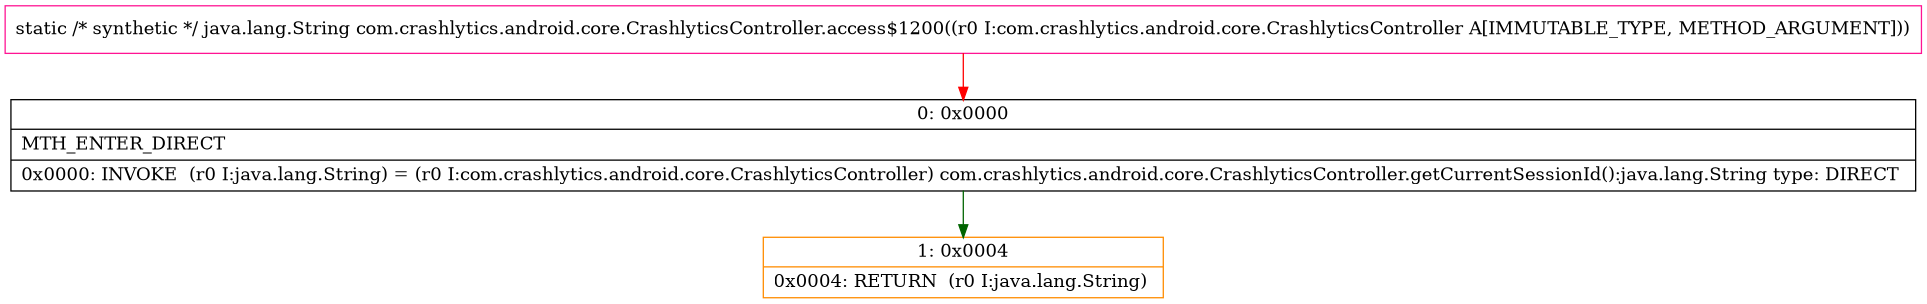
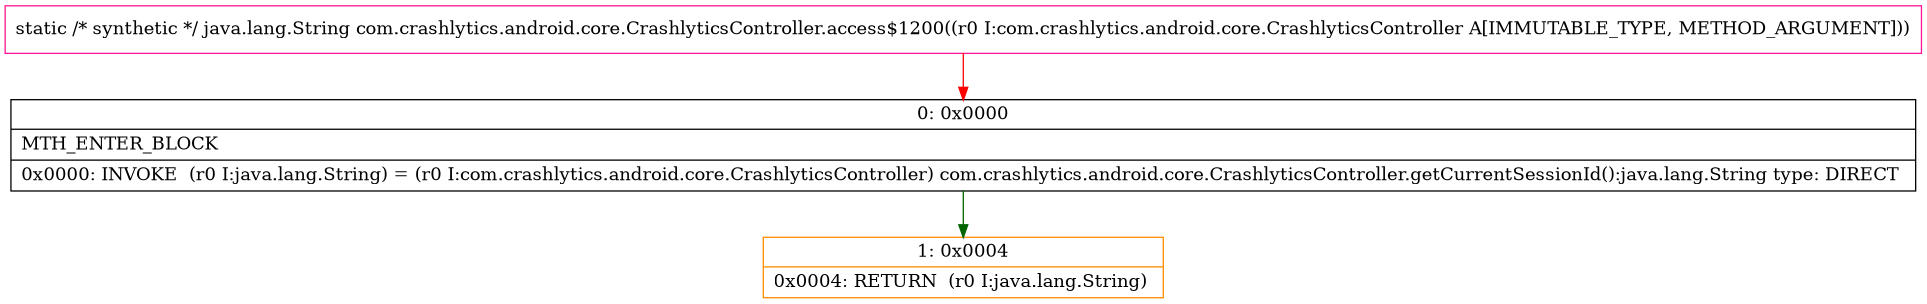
node "0: 0x0000": text "MTH_ENTER_DIRECT" -> "MTH_ENTER_BLOCK"
